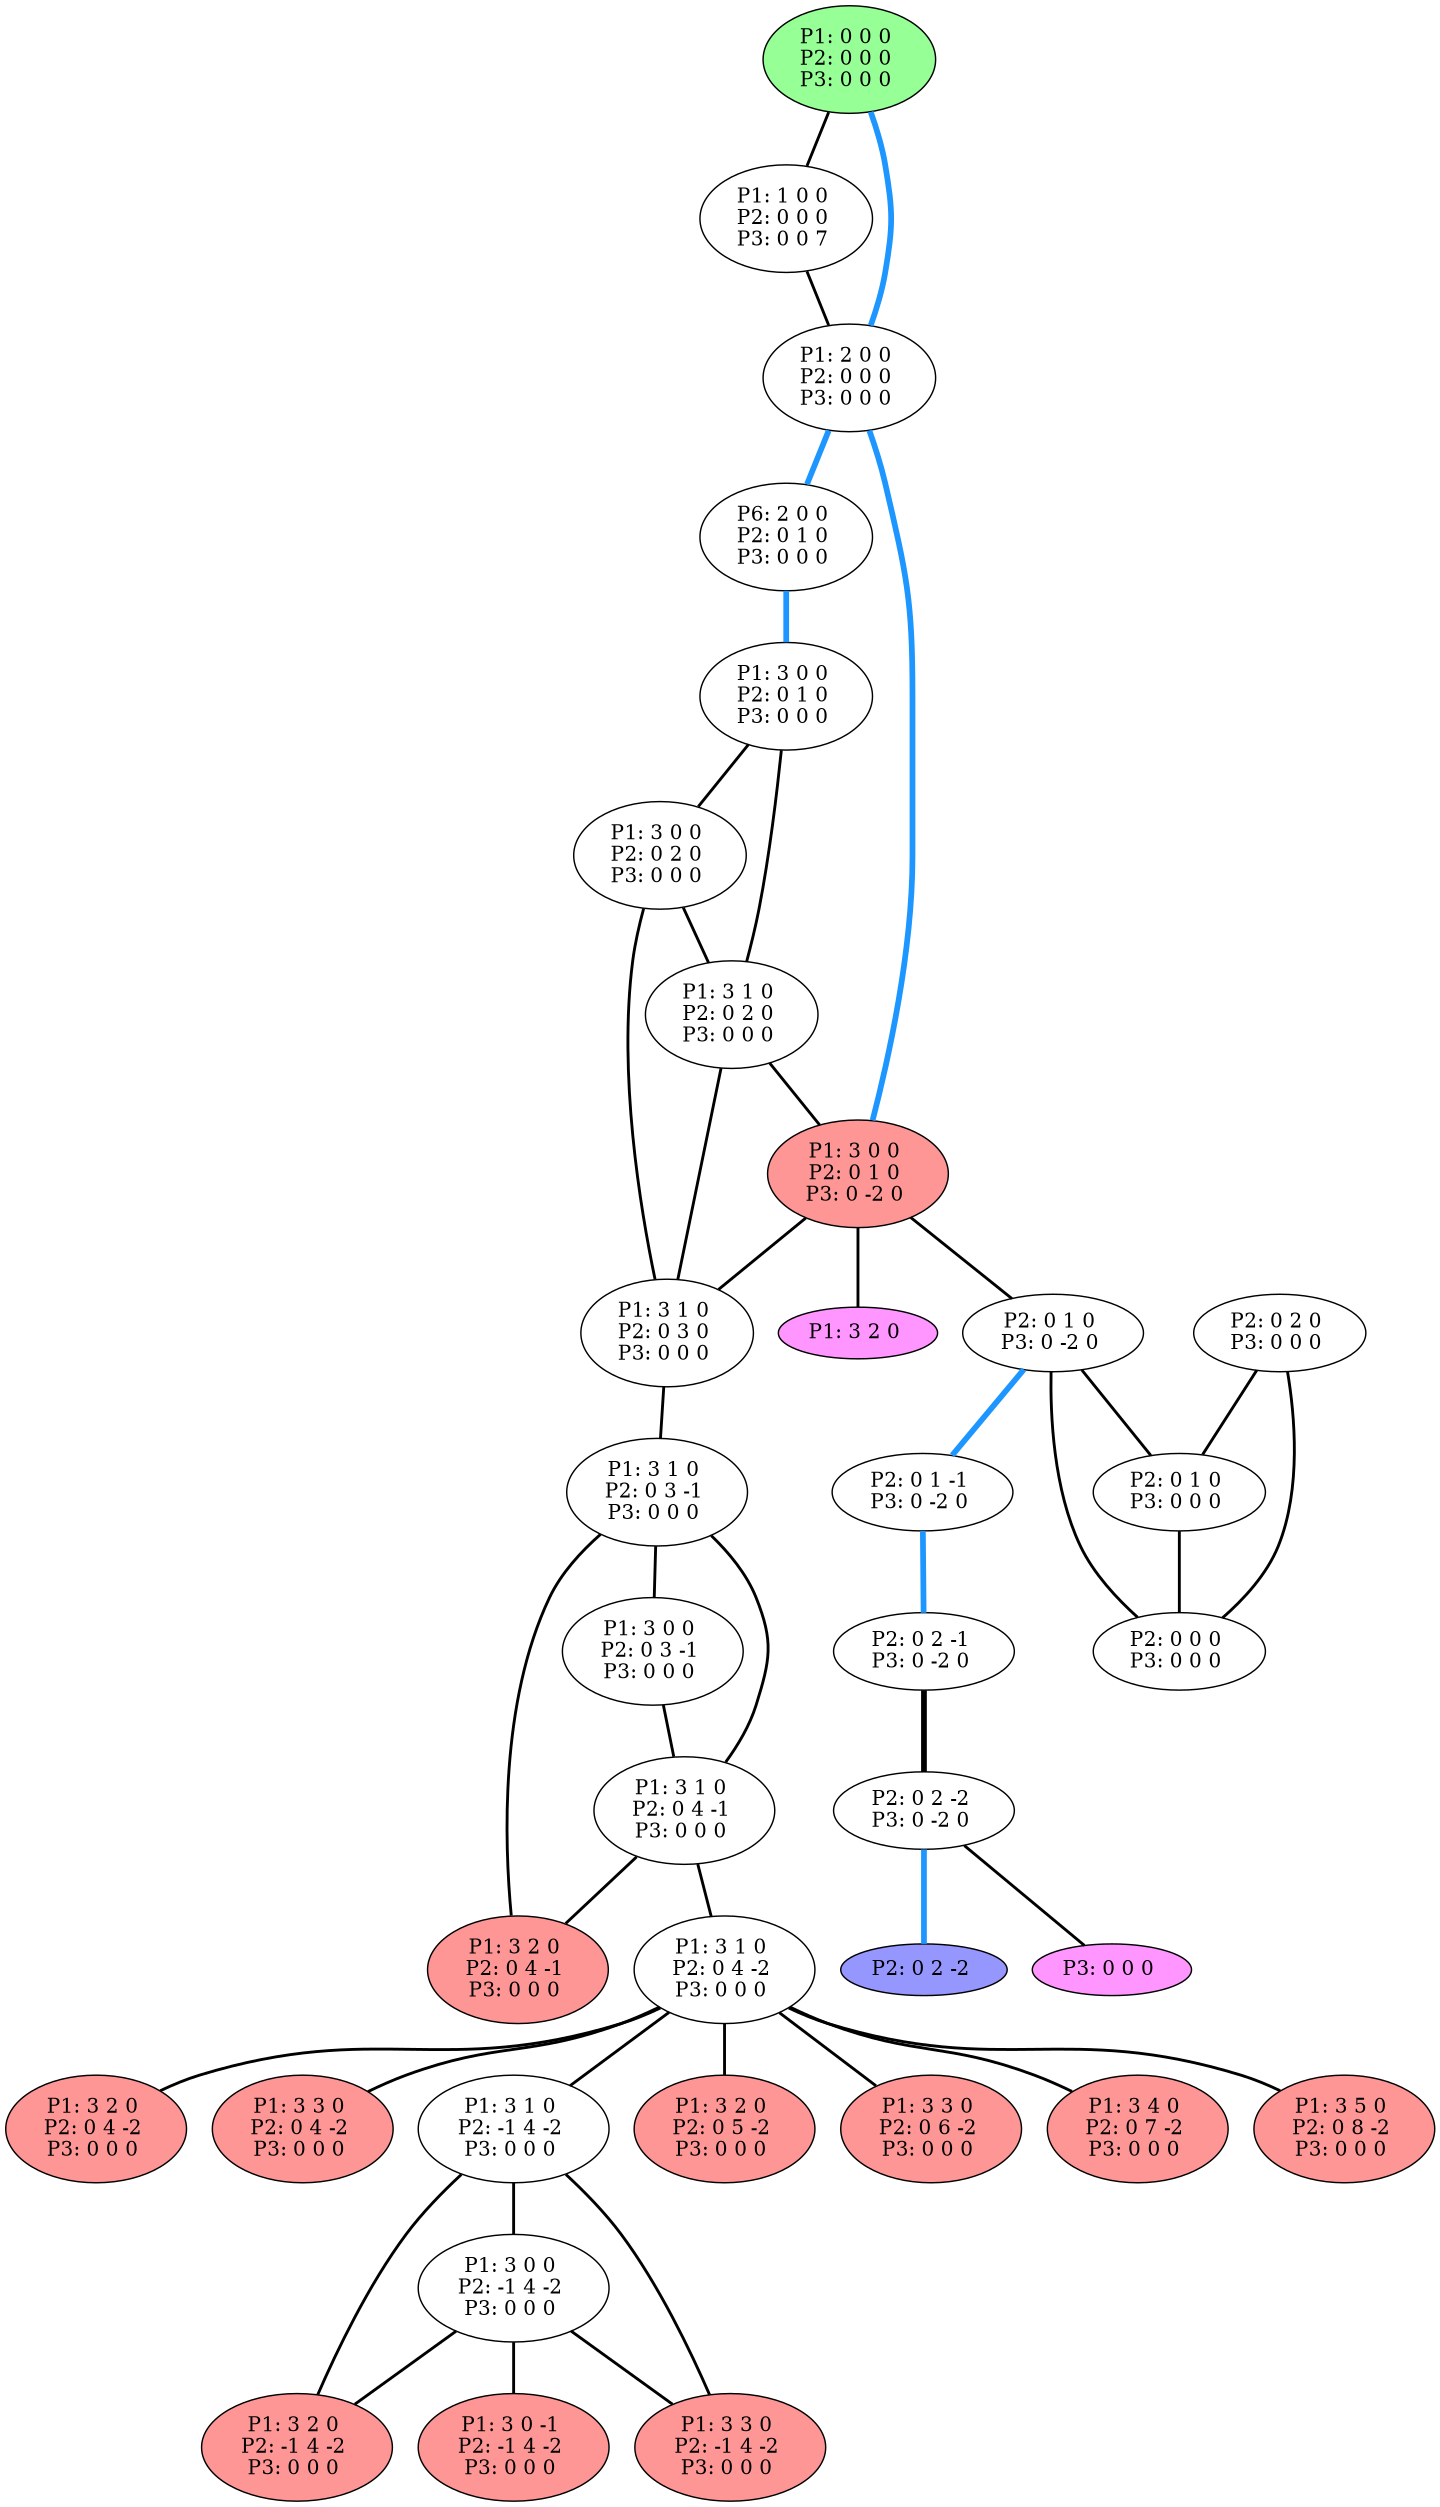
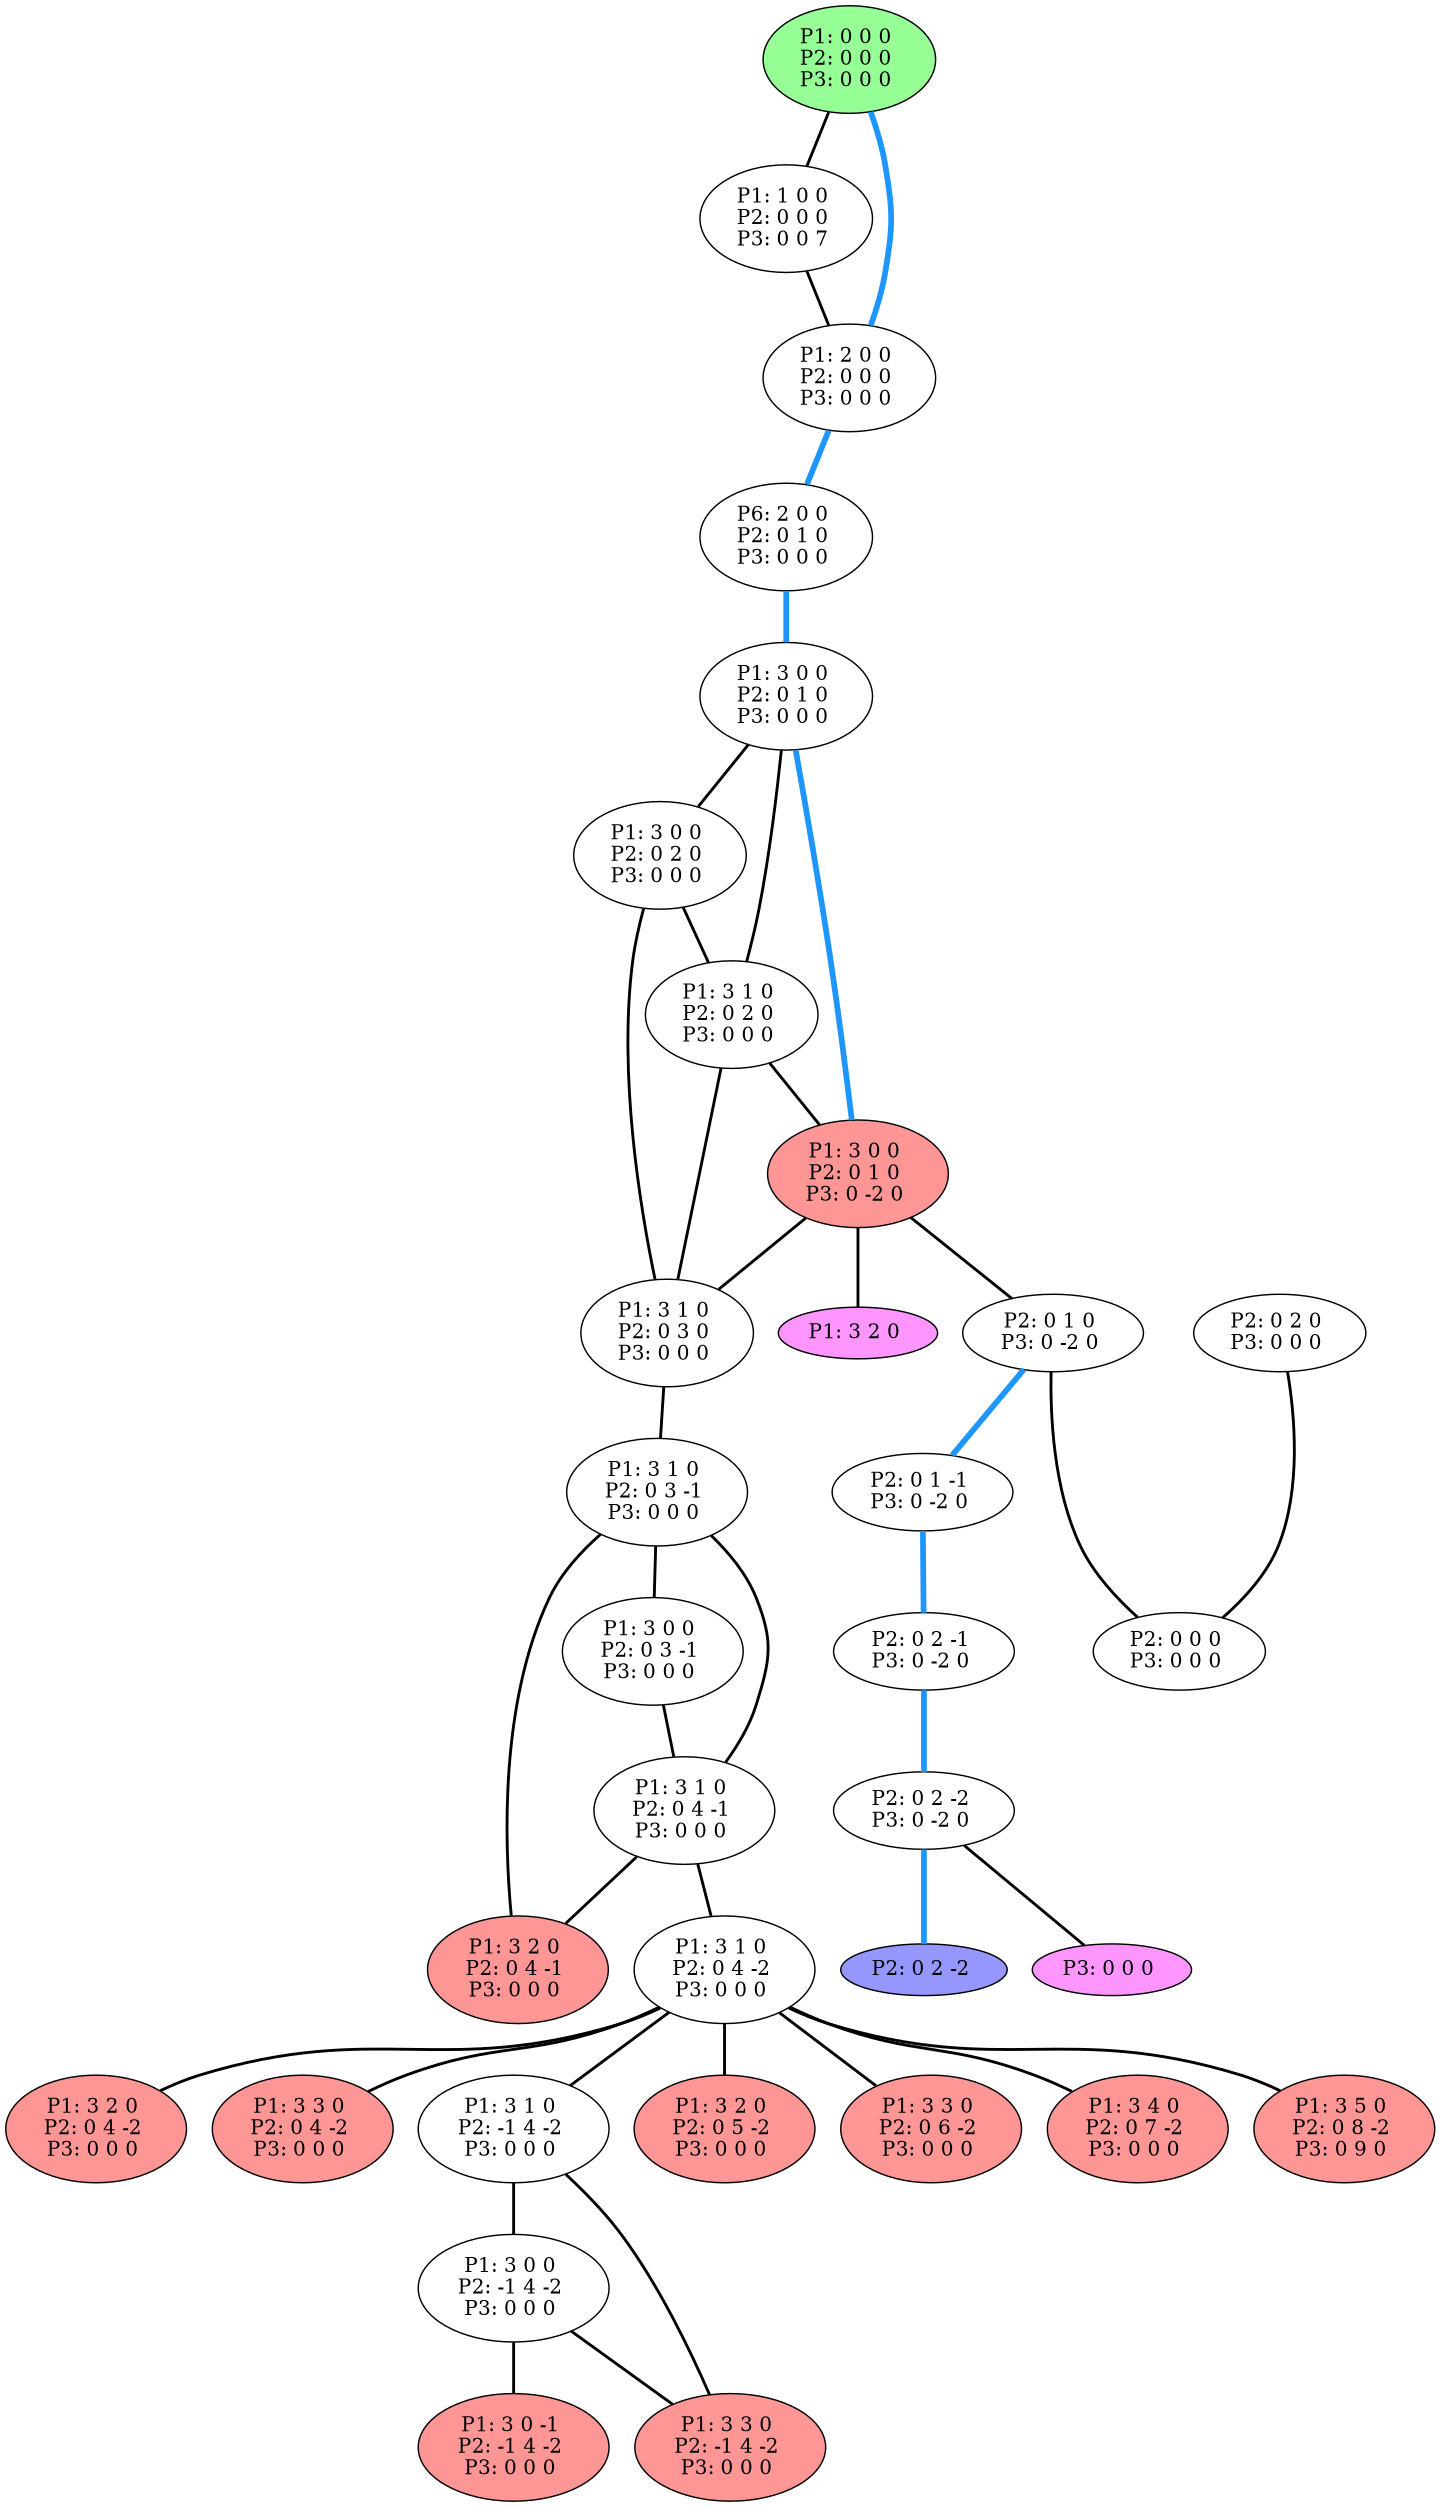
edge "P1: 2 0 0 P2: 0 0 0 P3: 0 0 0" -- "P1: 3 0 0 P2: 0 1 0 P3: 0 -2 0": now "P1: 3 0 0 P2: 0 1 0 P3: 0 0 0" -- "P1: 3 0 0 P2: 0 1 0 P3: 0 -2 0"
node "P2: 0 1 0 P3: 0 0 0": removed
edge "P2: 0 2 -1 P3: 0 -2 0" -- "P2: 0 2 -2 P3: 0 -2 0": color black -> #1e96ff
node "P1: 3 5 0 P2: 0 8 -2 P3: 0 0 0": label "P1: 3 5 0 P2: 0 8 -2 P3: 0 0 0" -> "P1: 3 5 0 P2: 0 8 -2 P3: 0 9 0"
node "P1: 3 2 0 P2: -1 4 -2 P3: 0 0 0": removed
